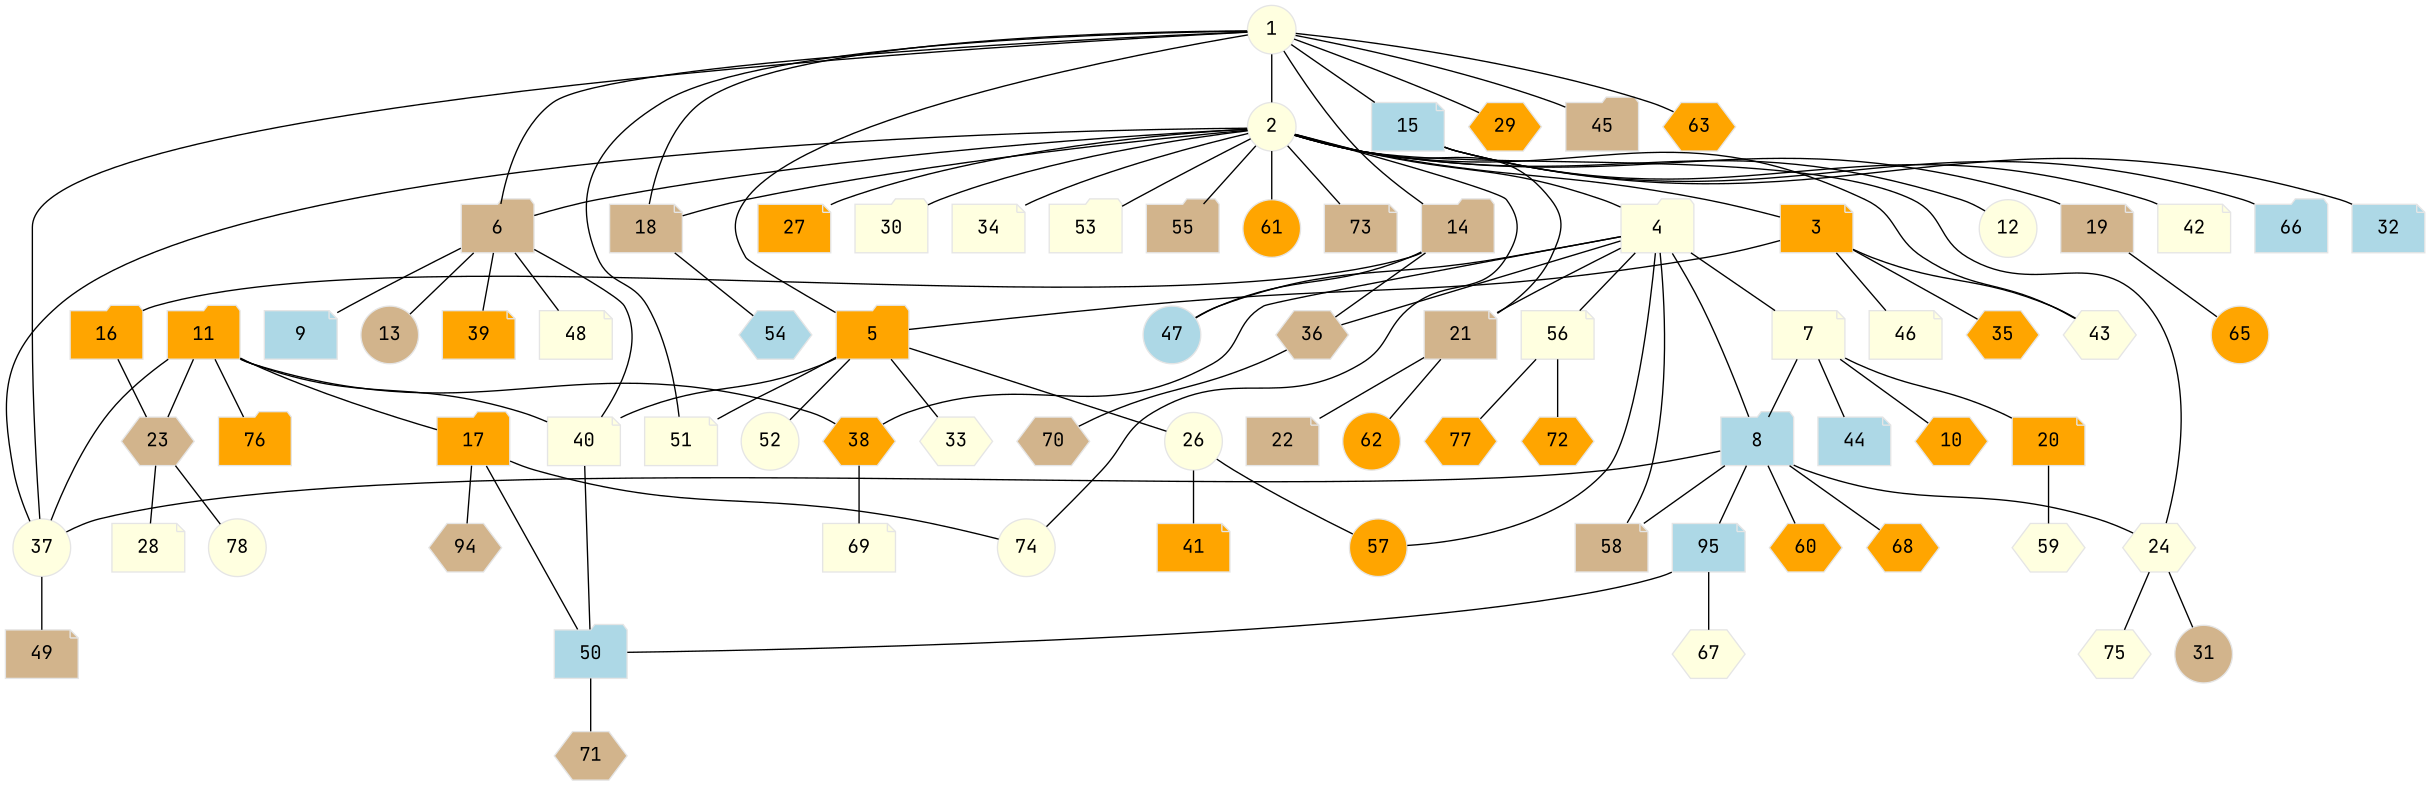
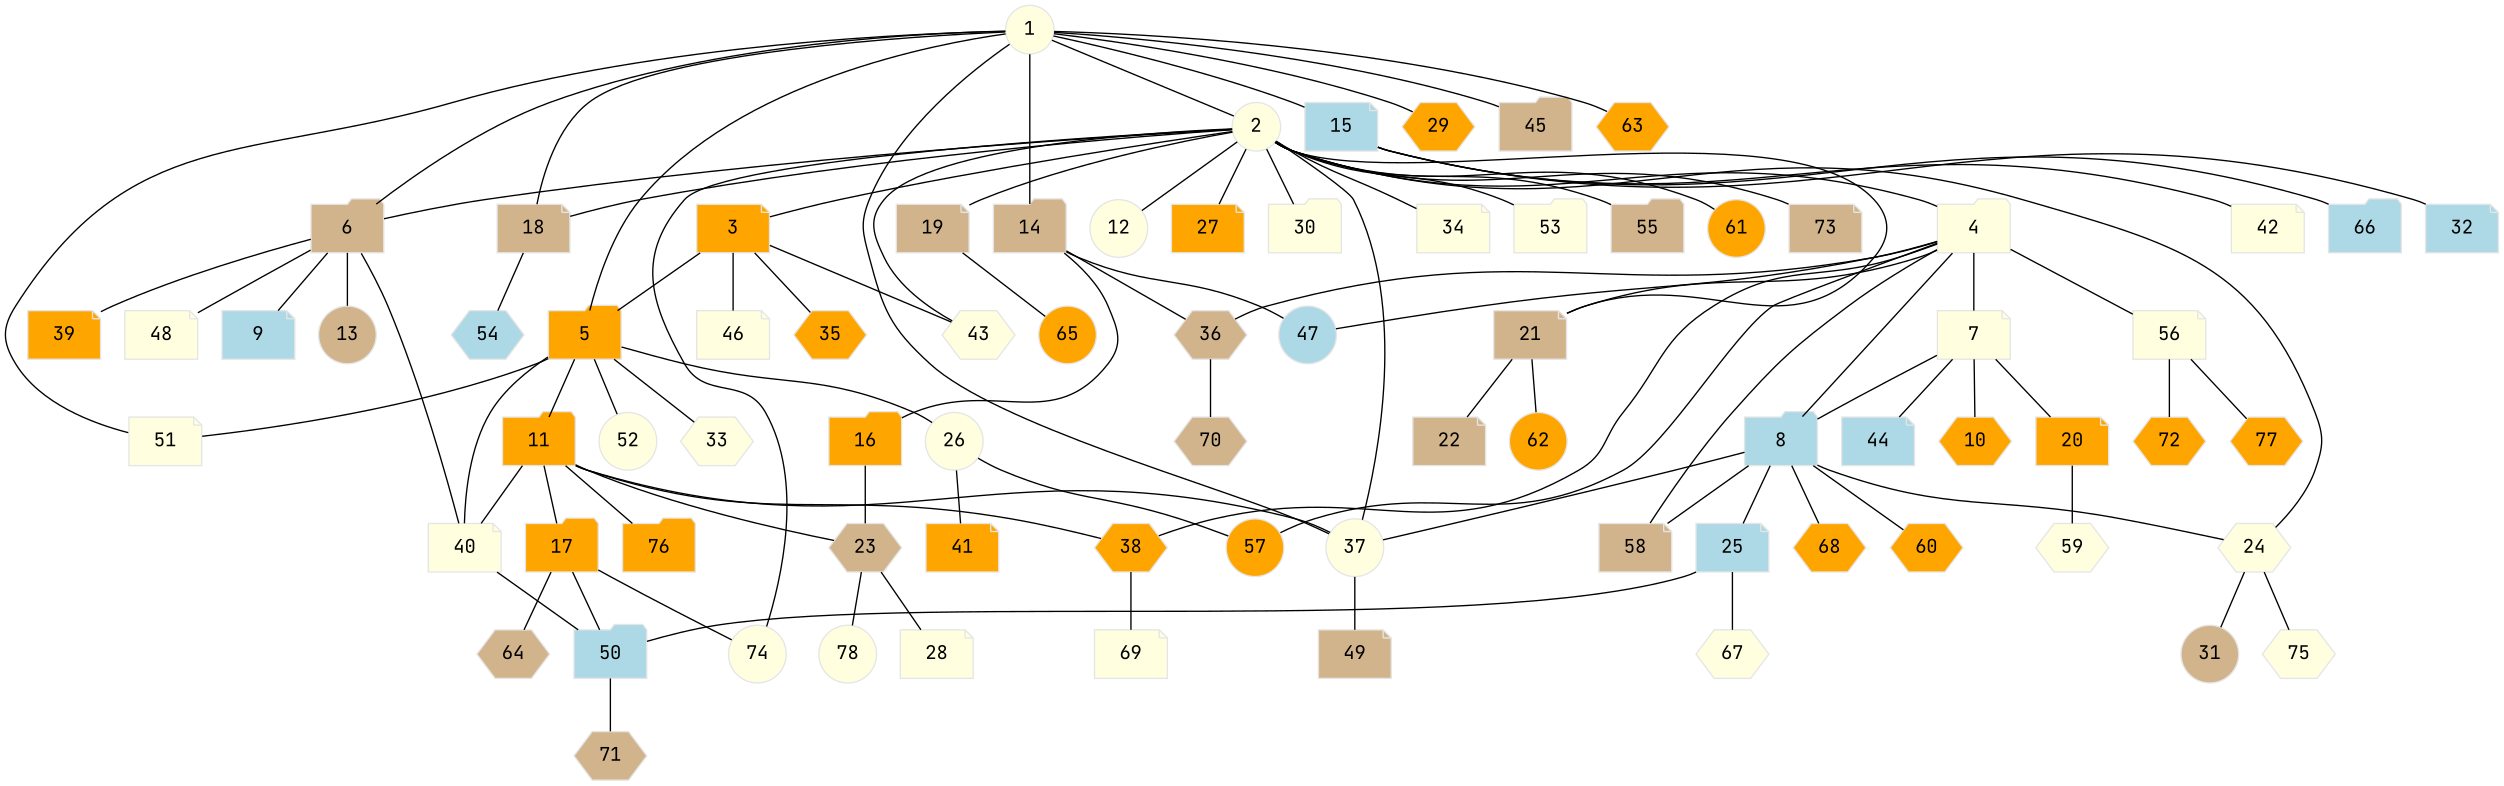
edge "5" -- "11": added
node "94": label "94" -> "64"
node "95": label "95" -> "25"
